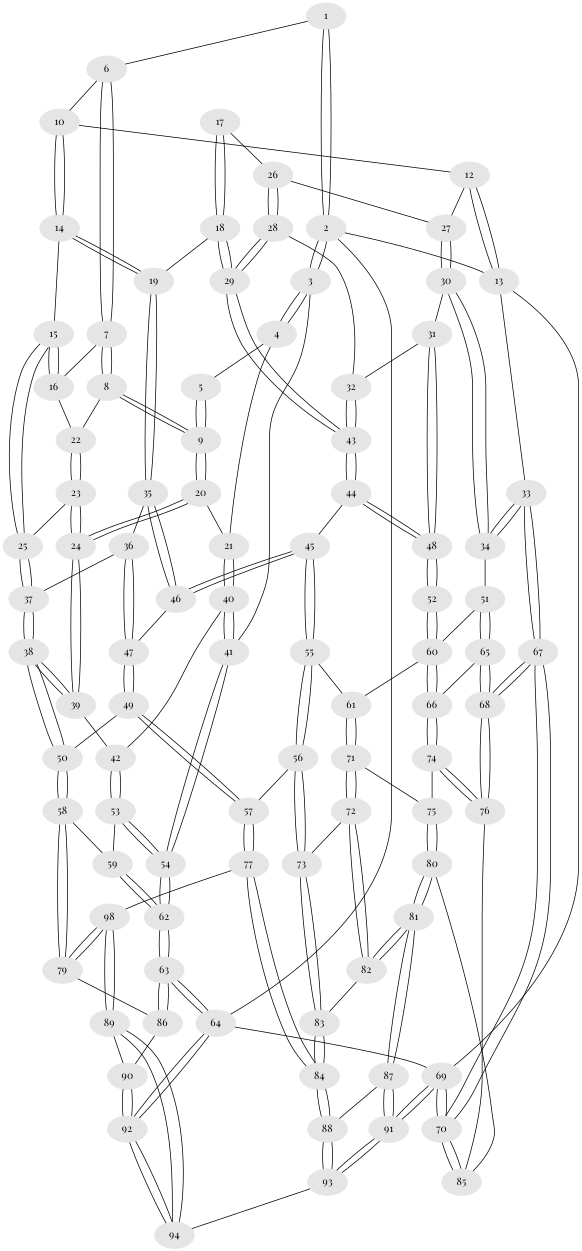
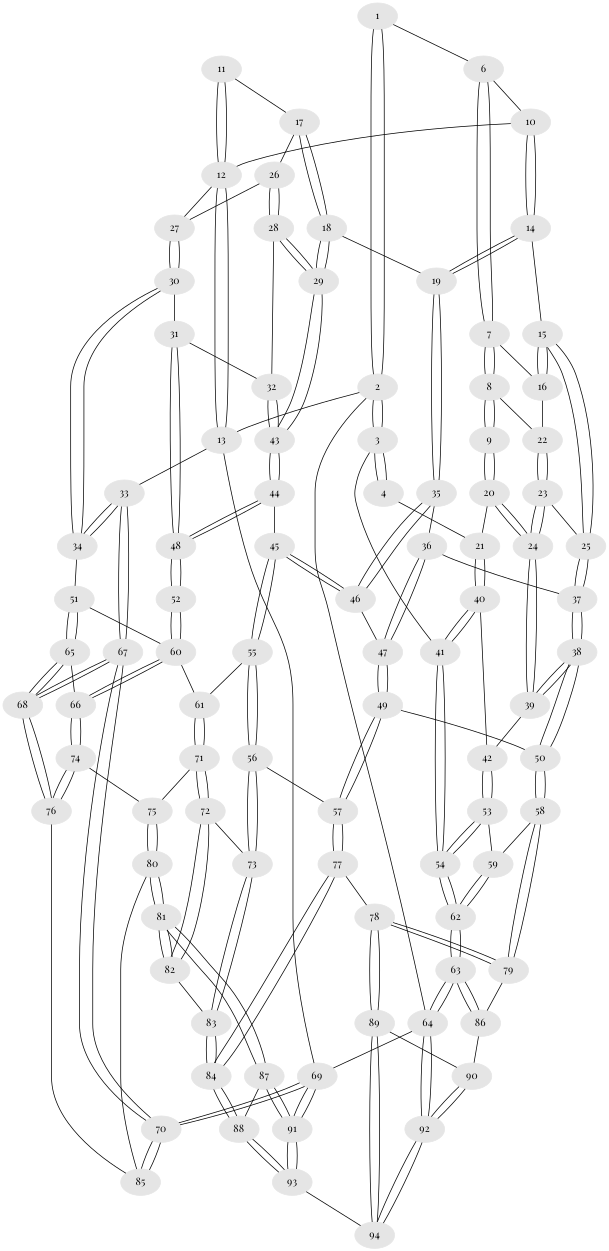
node "11": added
node "5": removed
node "98": label "98" -> "78"
